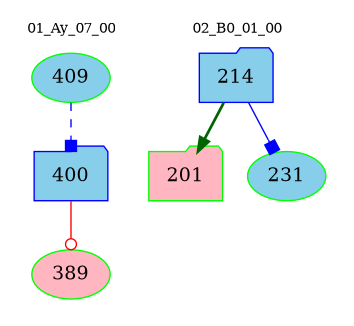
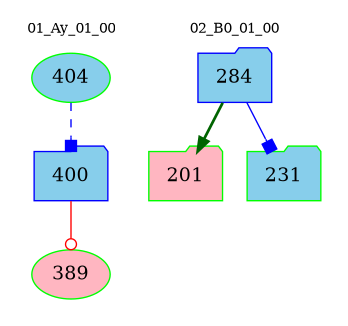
cluster "01_Ay_07_00": label "01_Ay_07_00" -> "01_Ay_01_00"
node "409": label "409" -> "404"
node "214": label "214" -> "284"
node "231": shape ellipse -> folder
